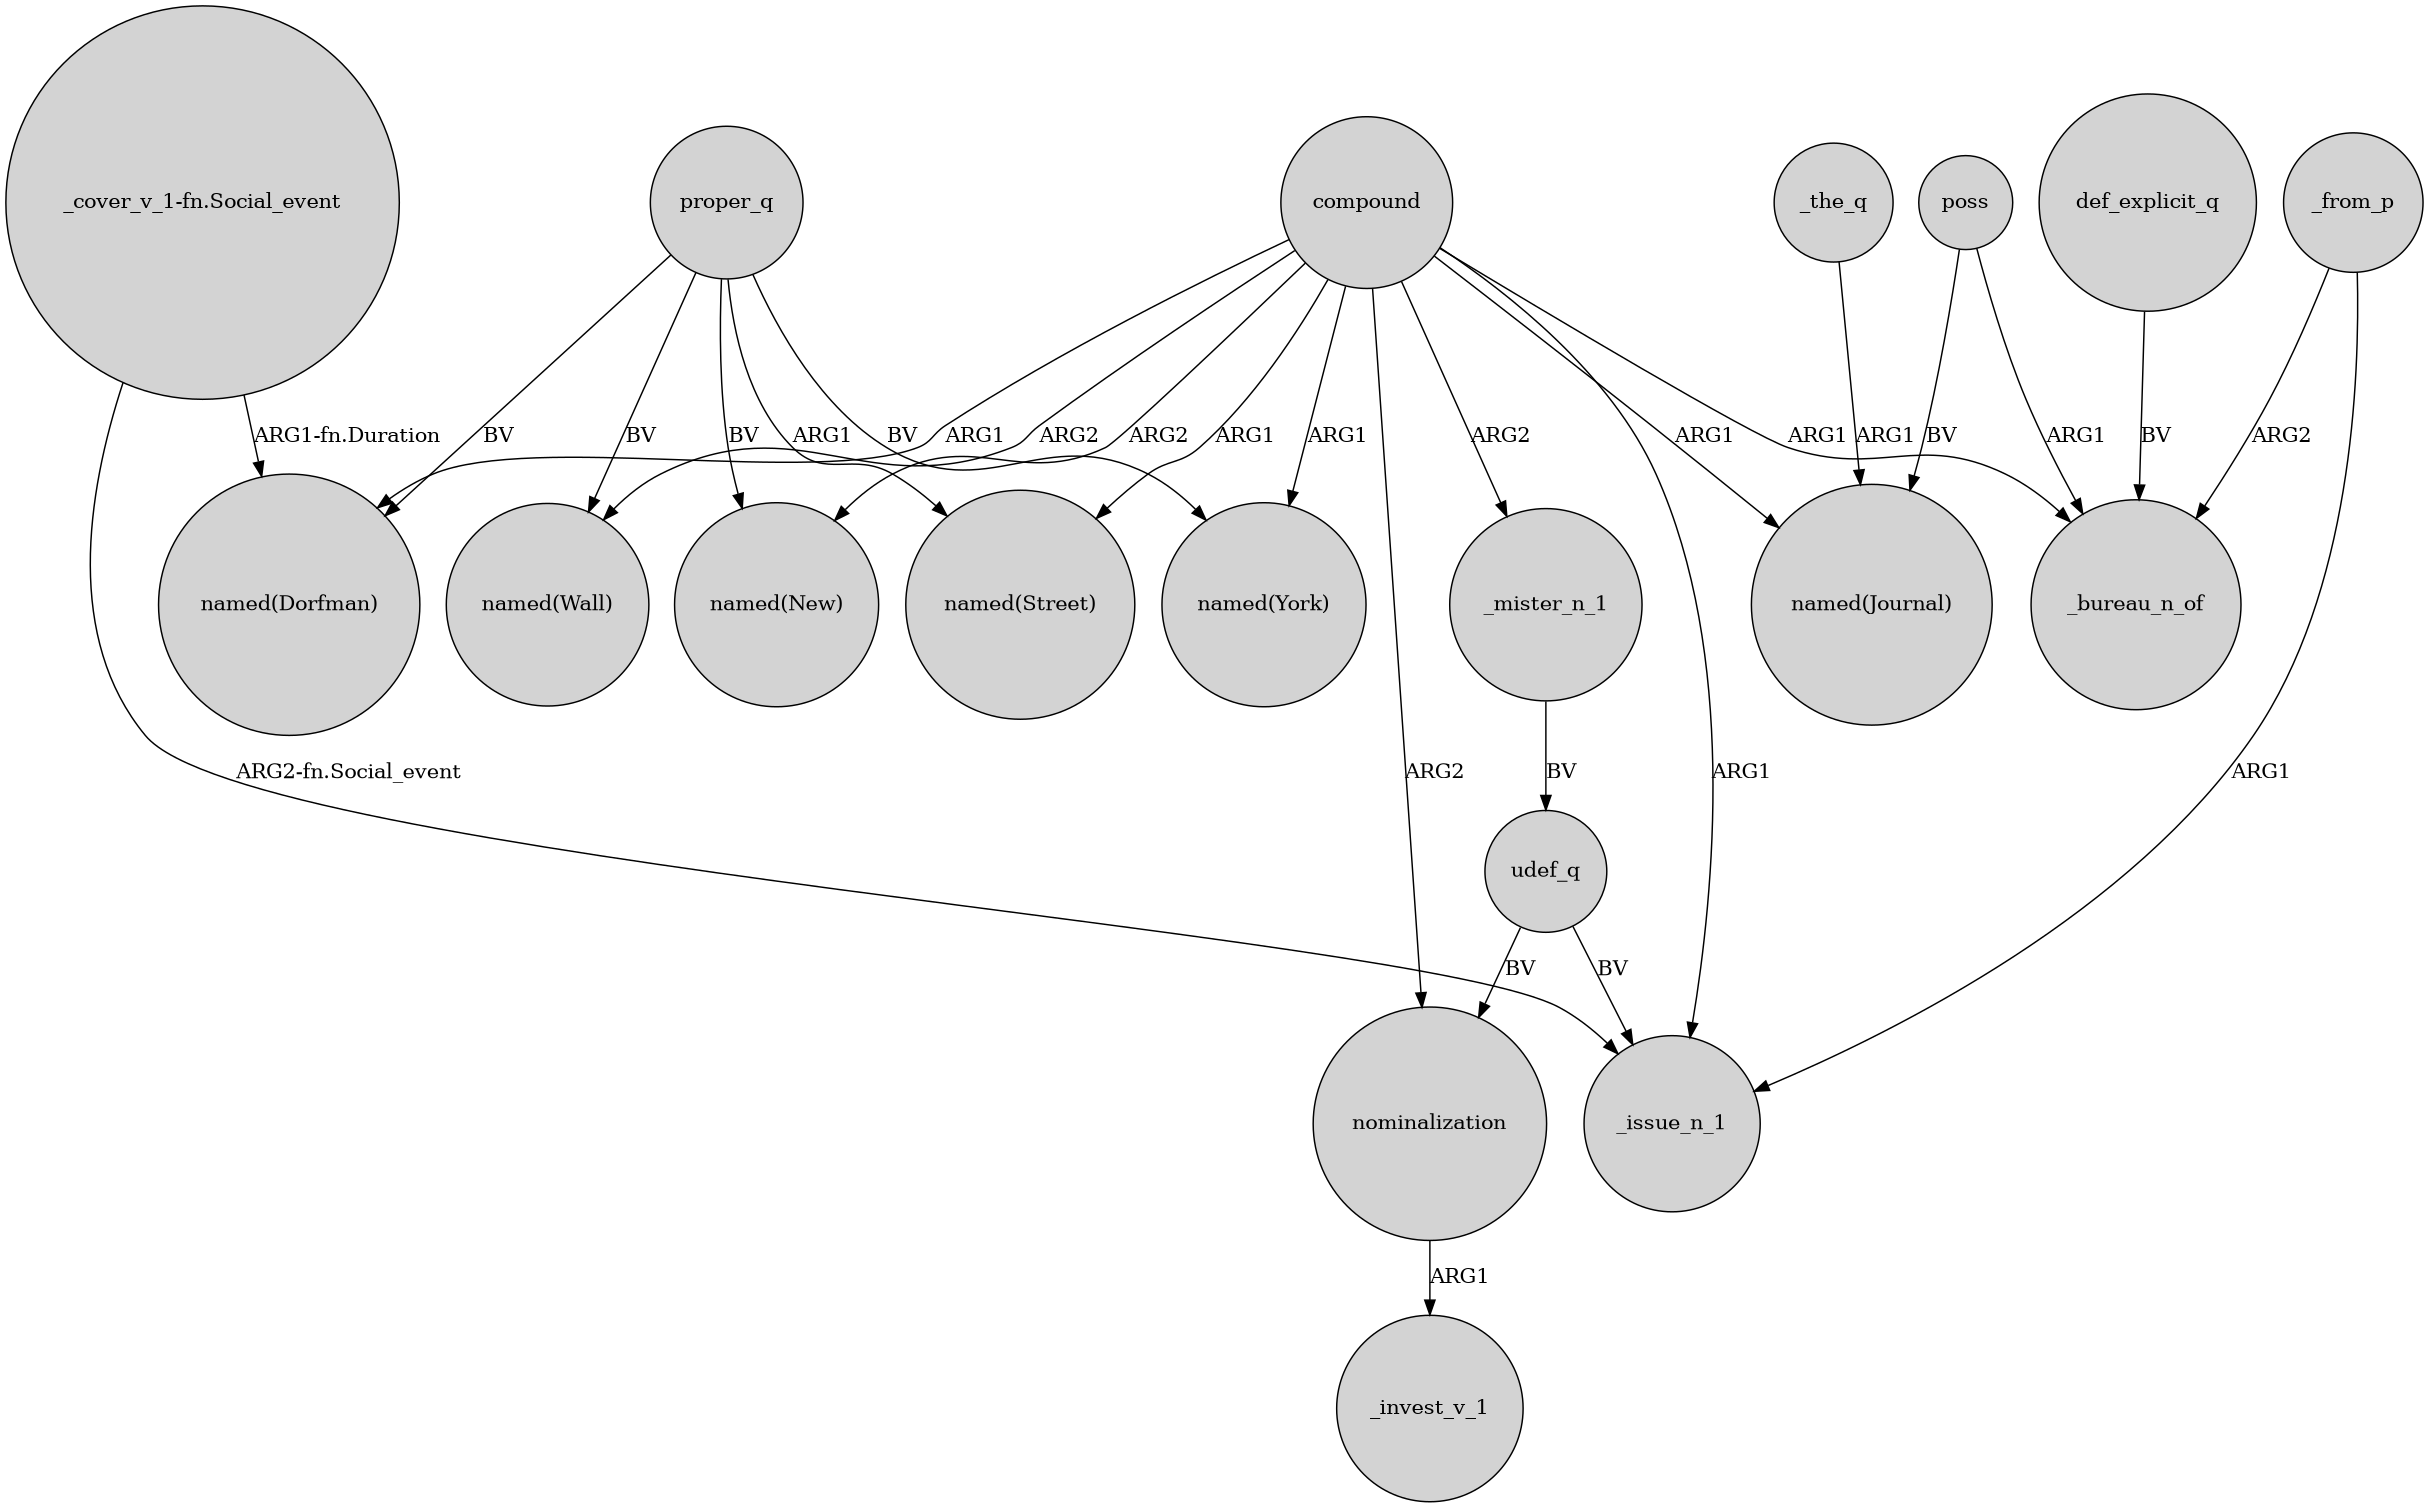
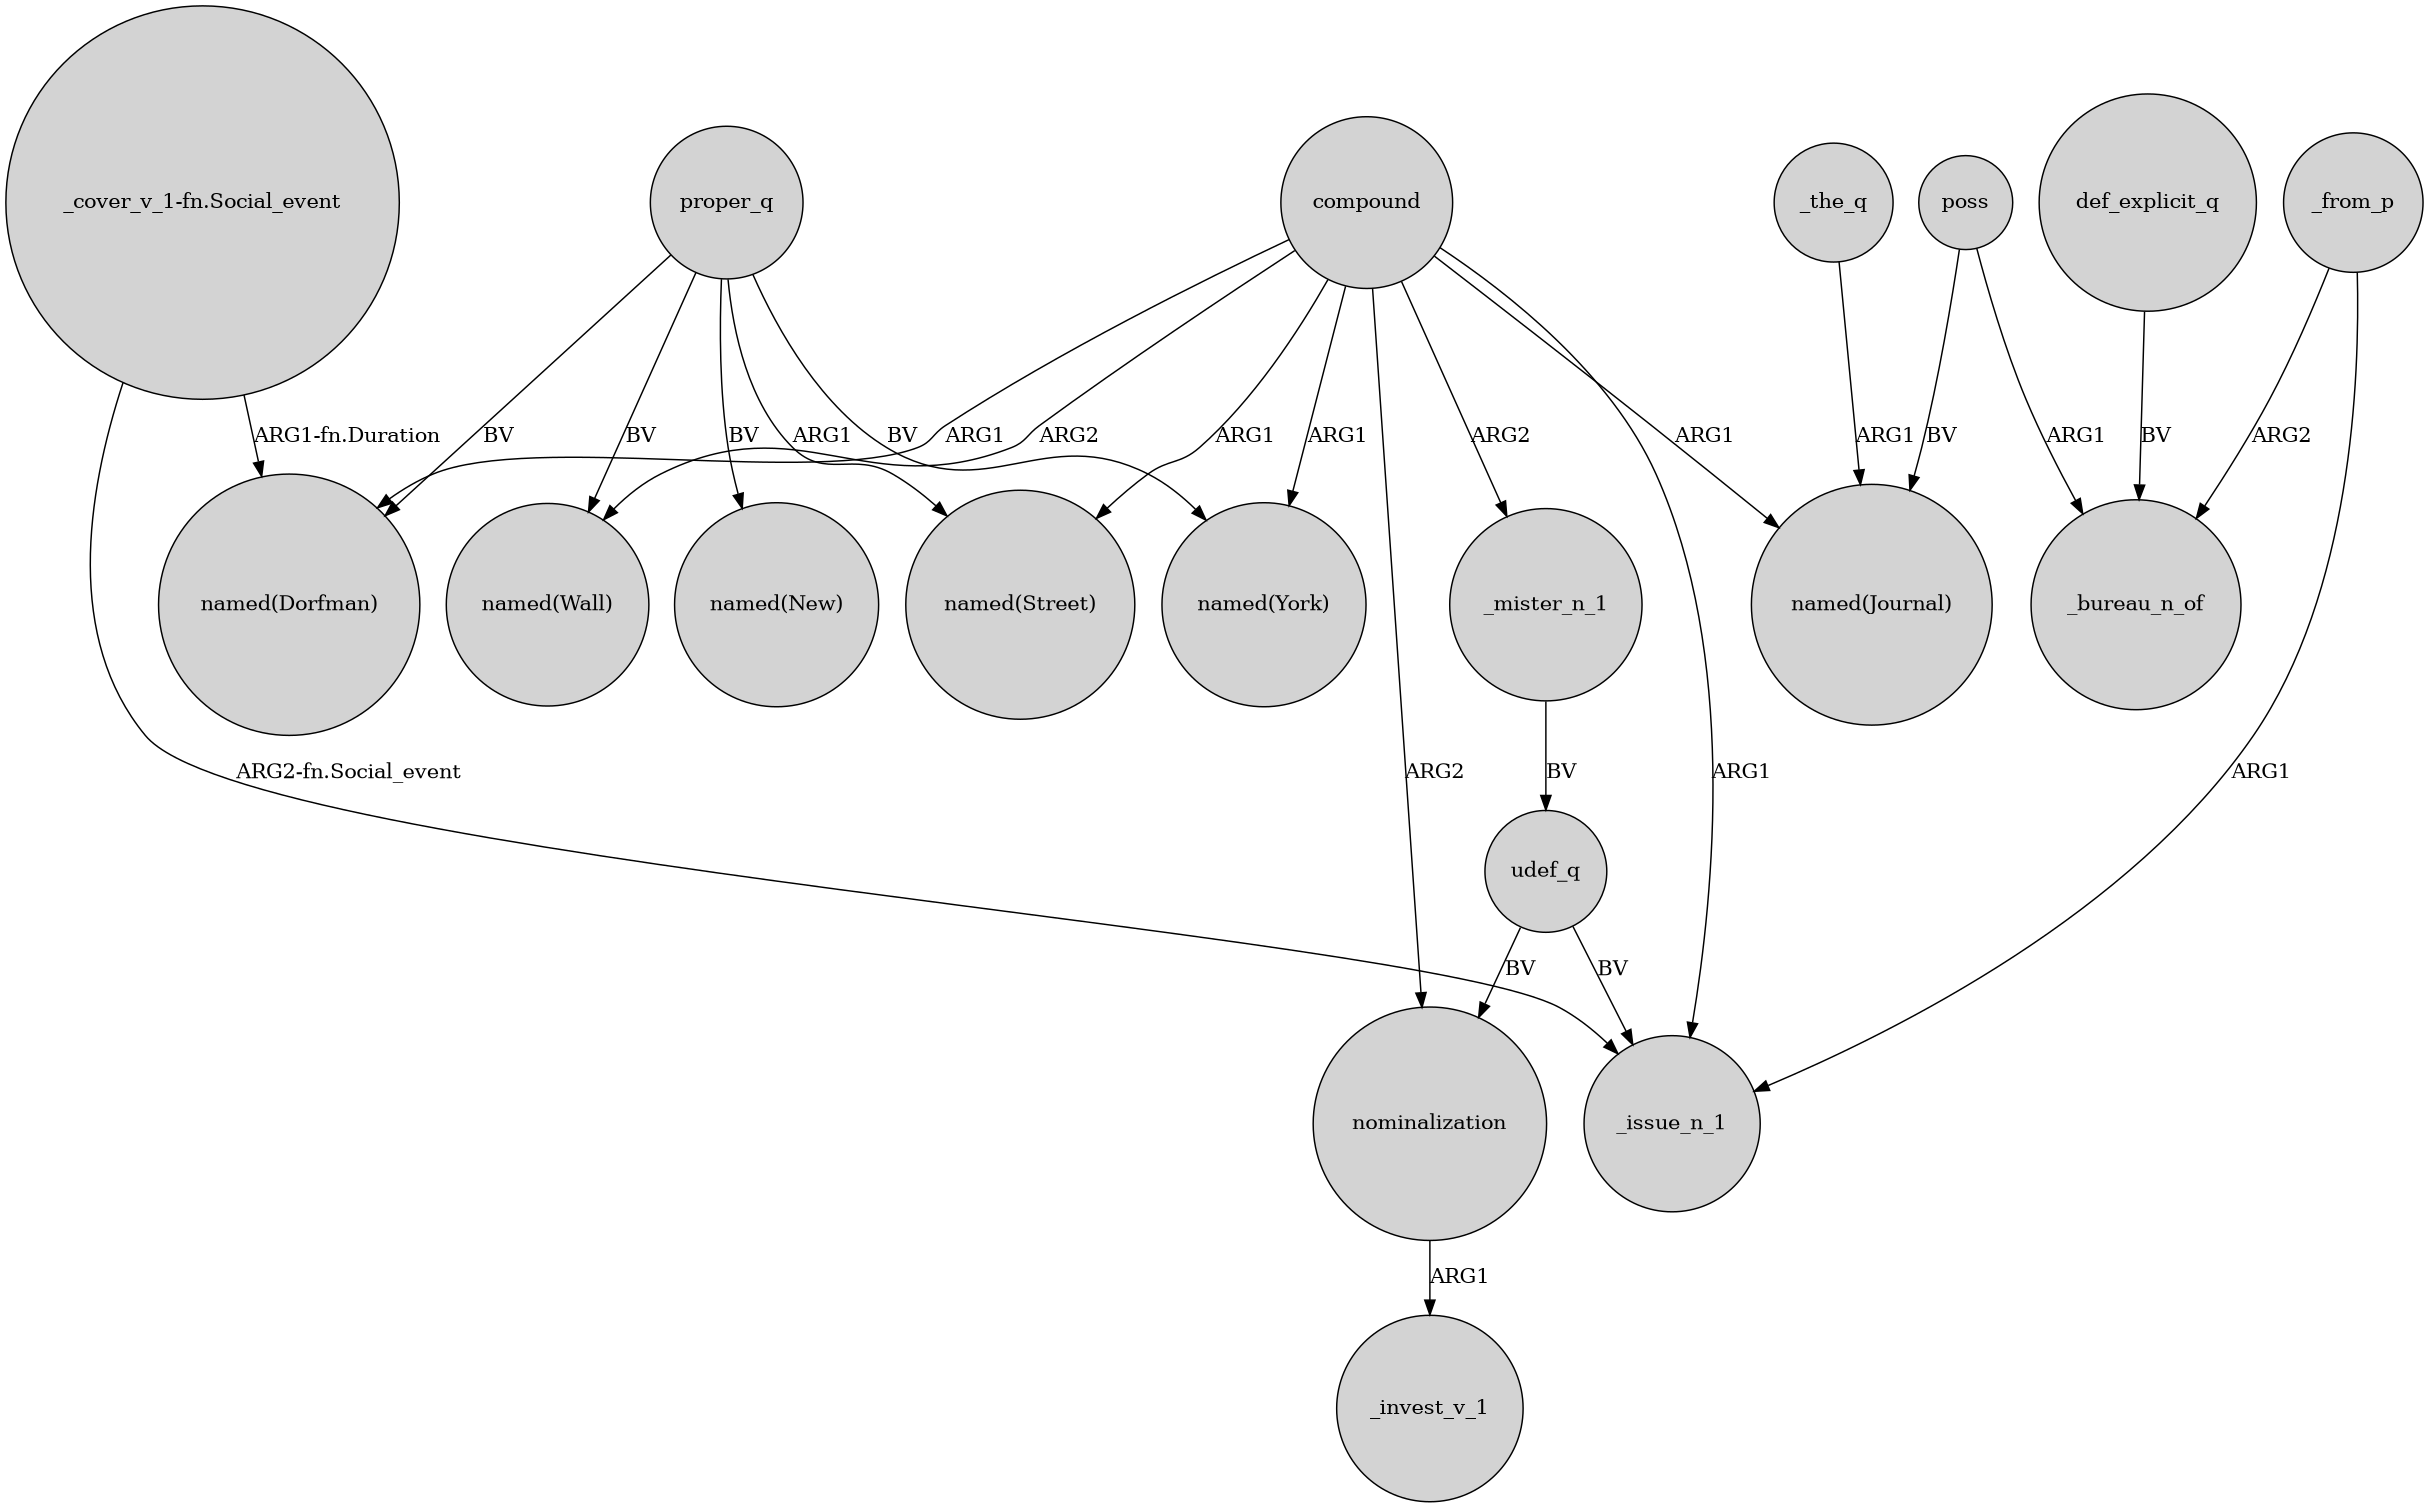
edge "compound" -> "_bureau_n_of": removed, label "ARG1"
edge "compound" -> "named(New)": removed, label "ARG2"
